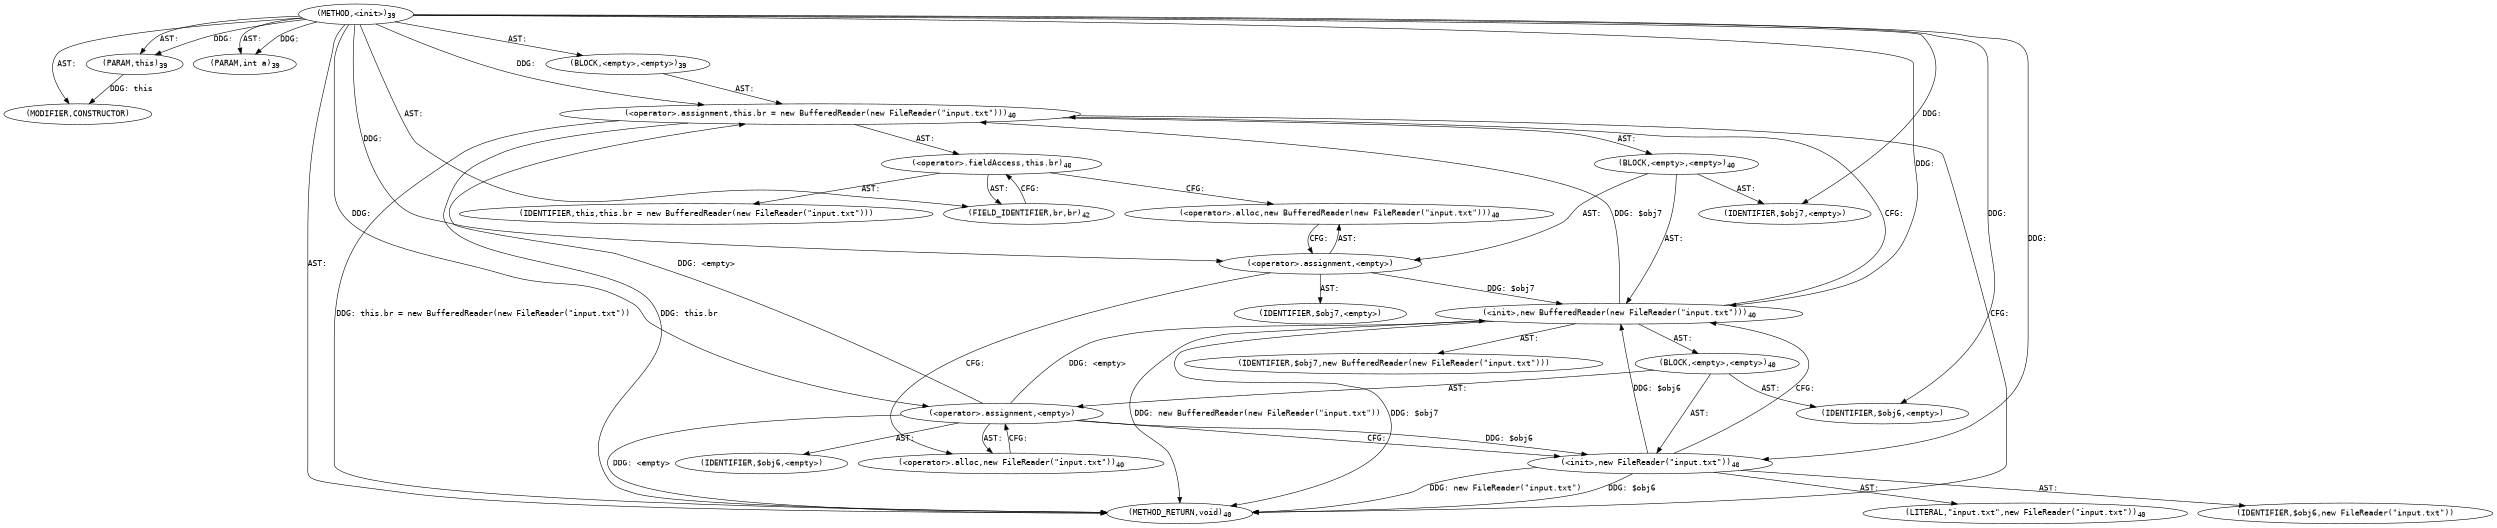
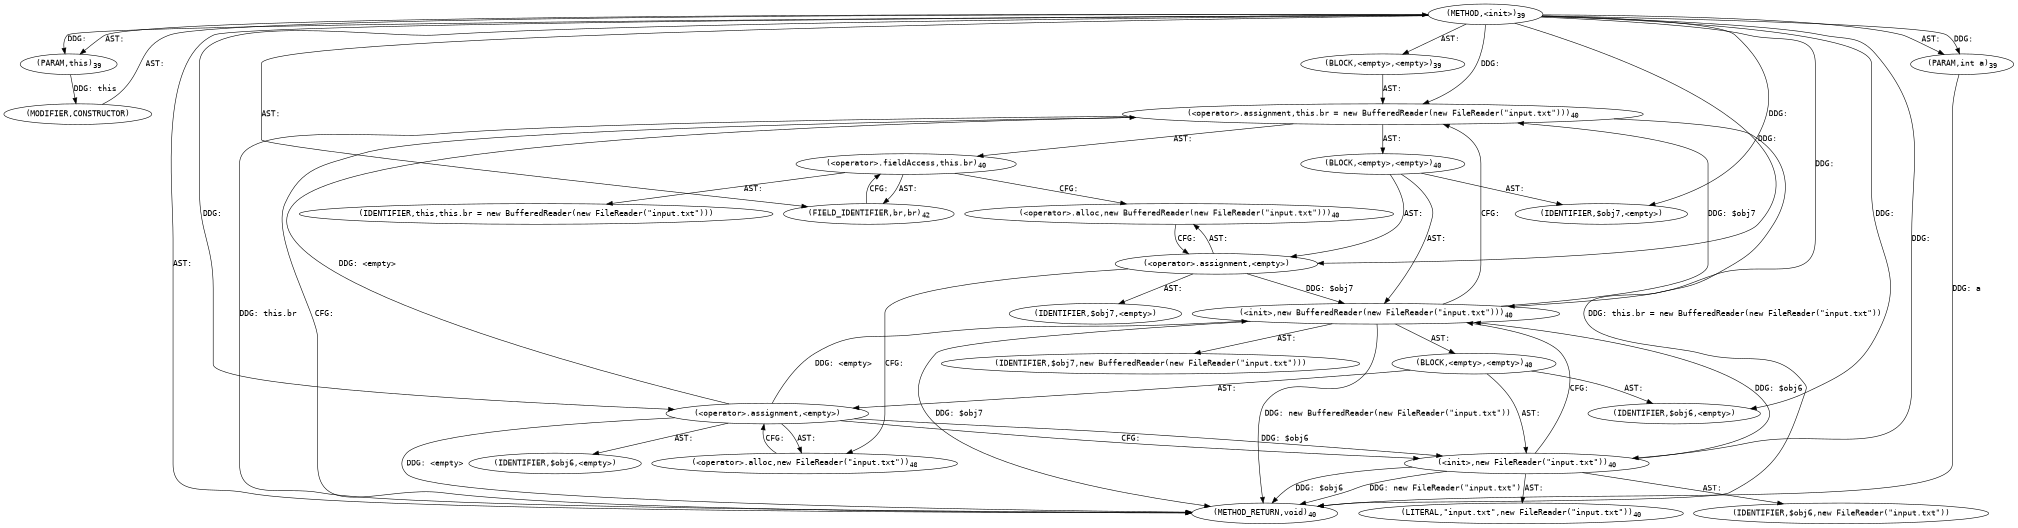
edge "(METHOD,<init>)" -> "(MODIFIER,CONSTRUCTOR)": reversed
edge "(PARAM,int a)" -> "(METHOD_RETURN,void)": added, label "DDG: a"
